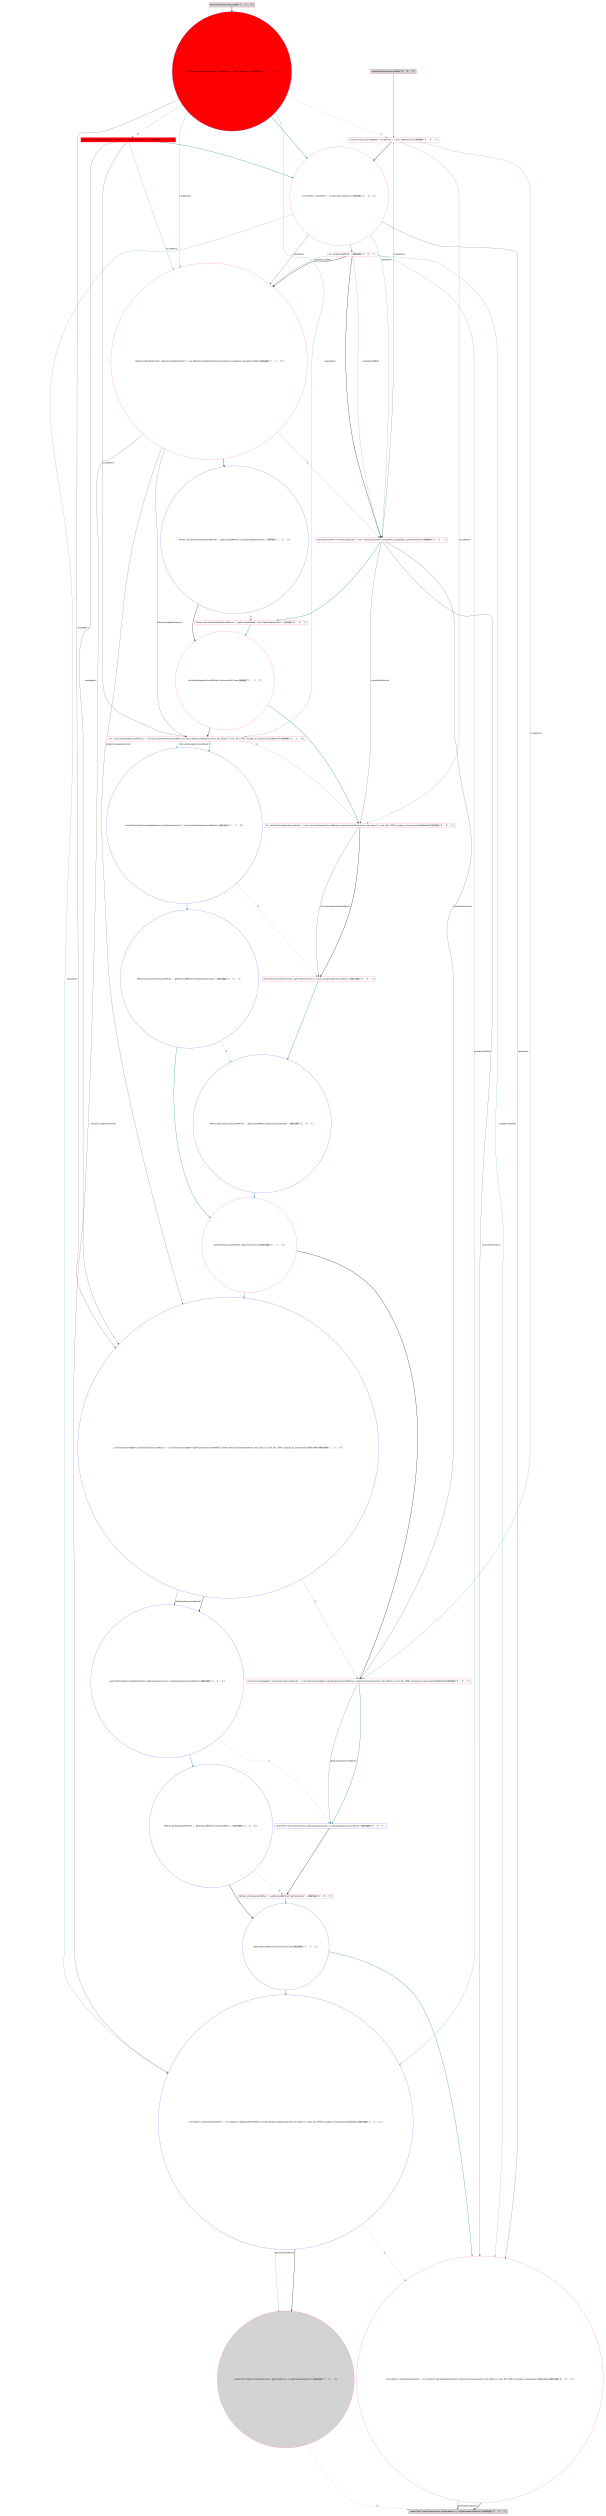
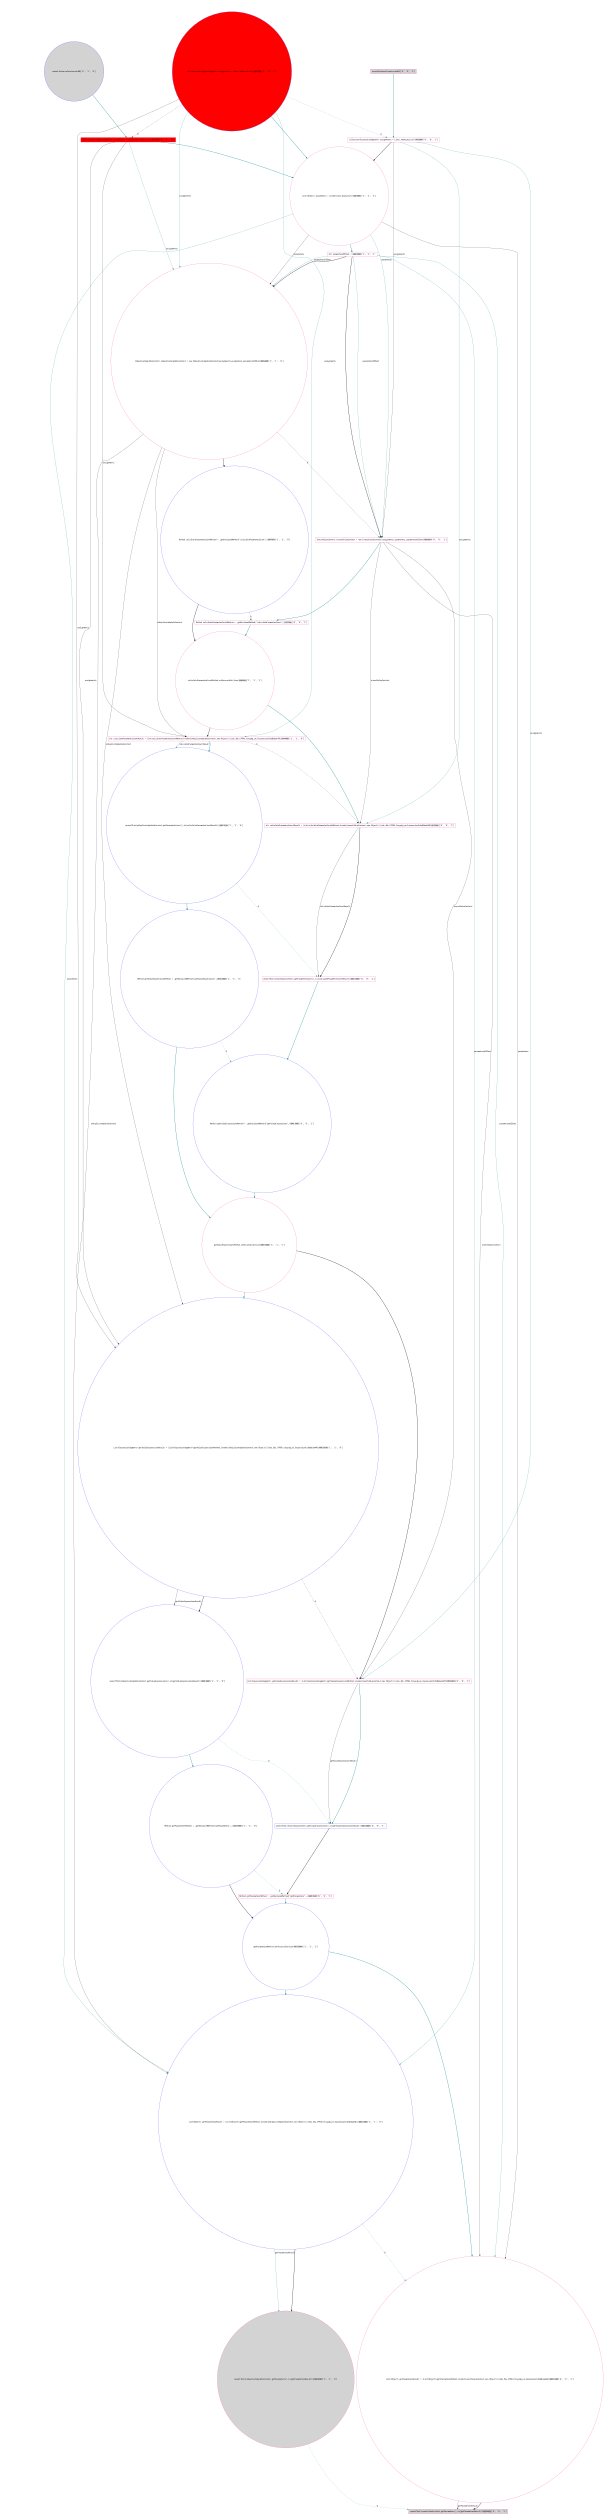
node "assertInstanceConstructedOk['1', '0', '0']": removed
node "assertInstanceConstructedOk['0', '1', '0']": added
